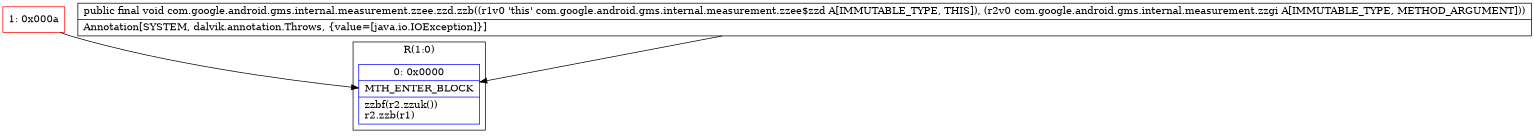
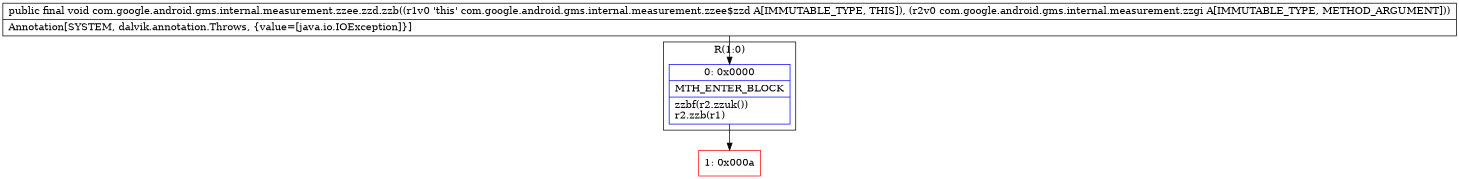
edge "1: 0x000a" -> "0: 0x0000": reversed
